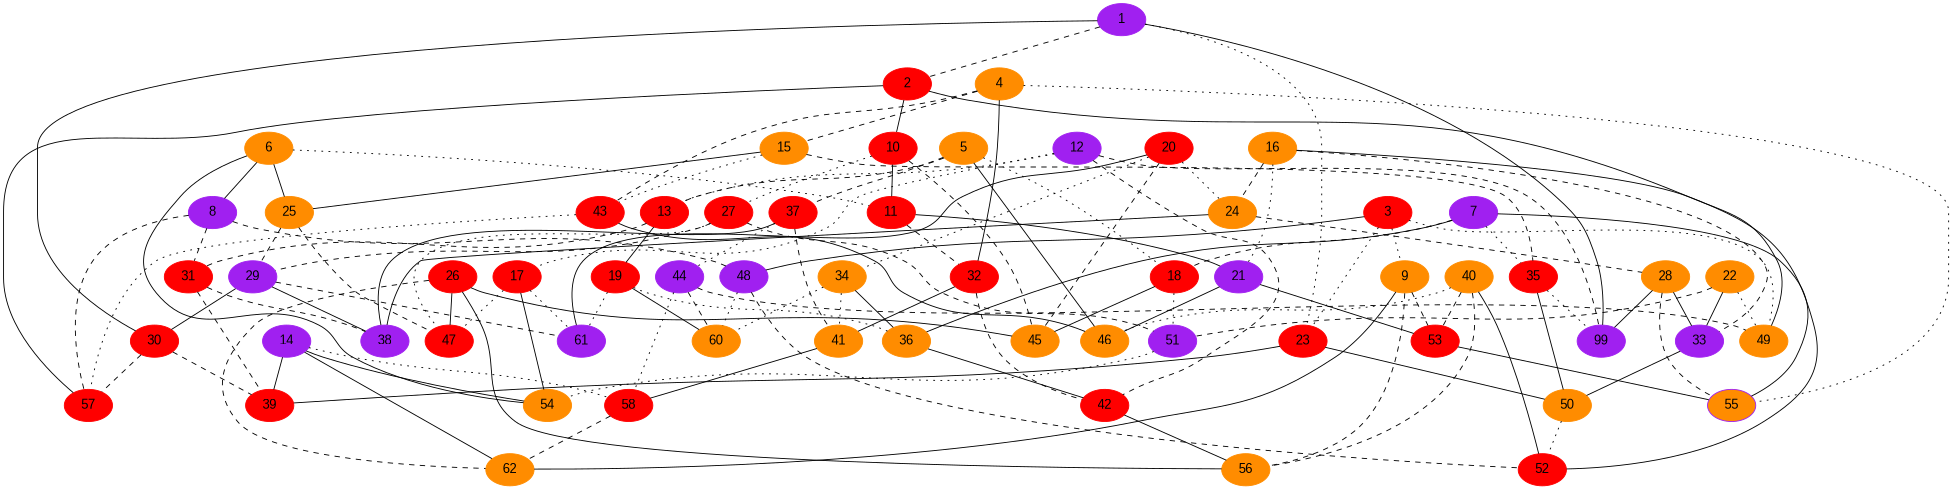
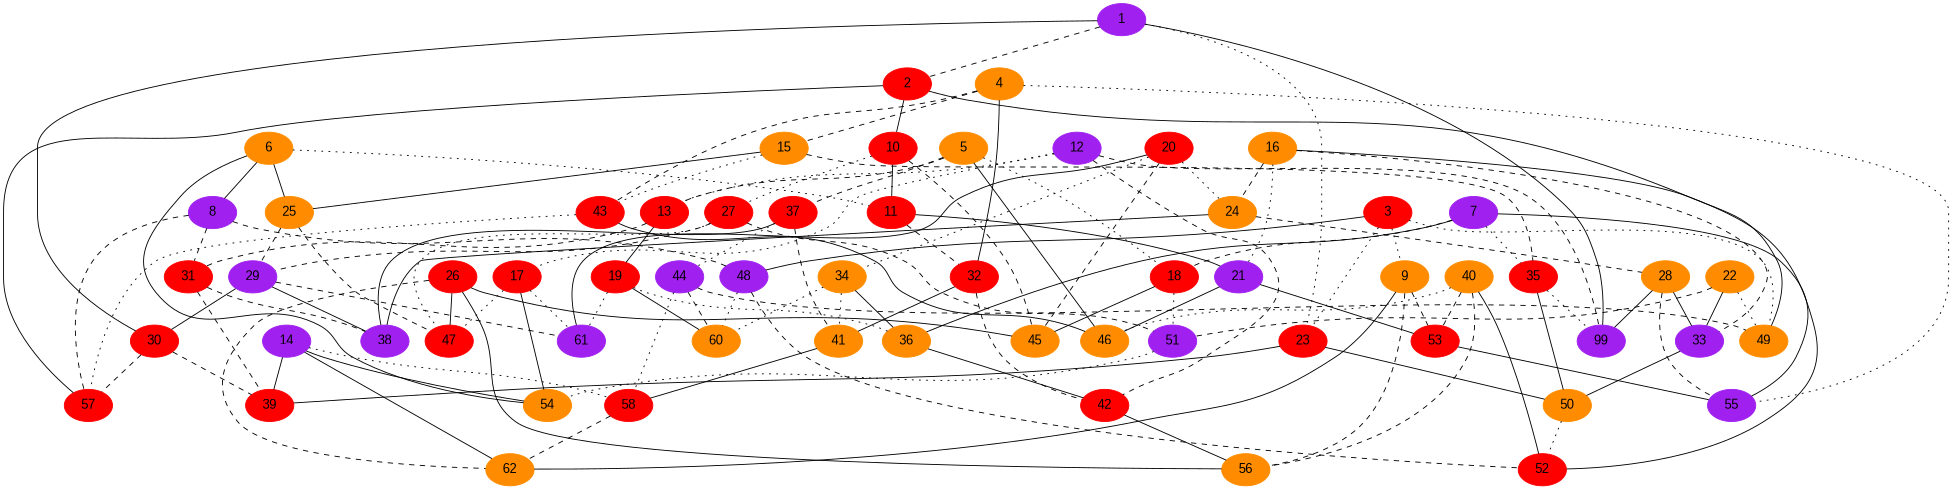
node "55": fillcolor darkorange -> purple
